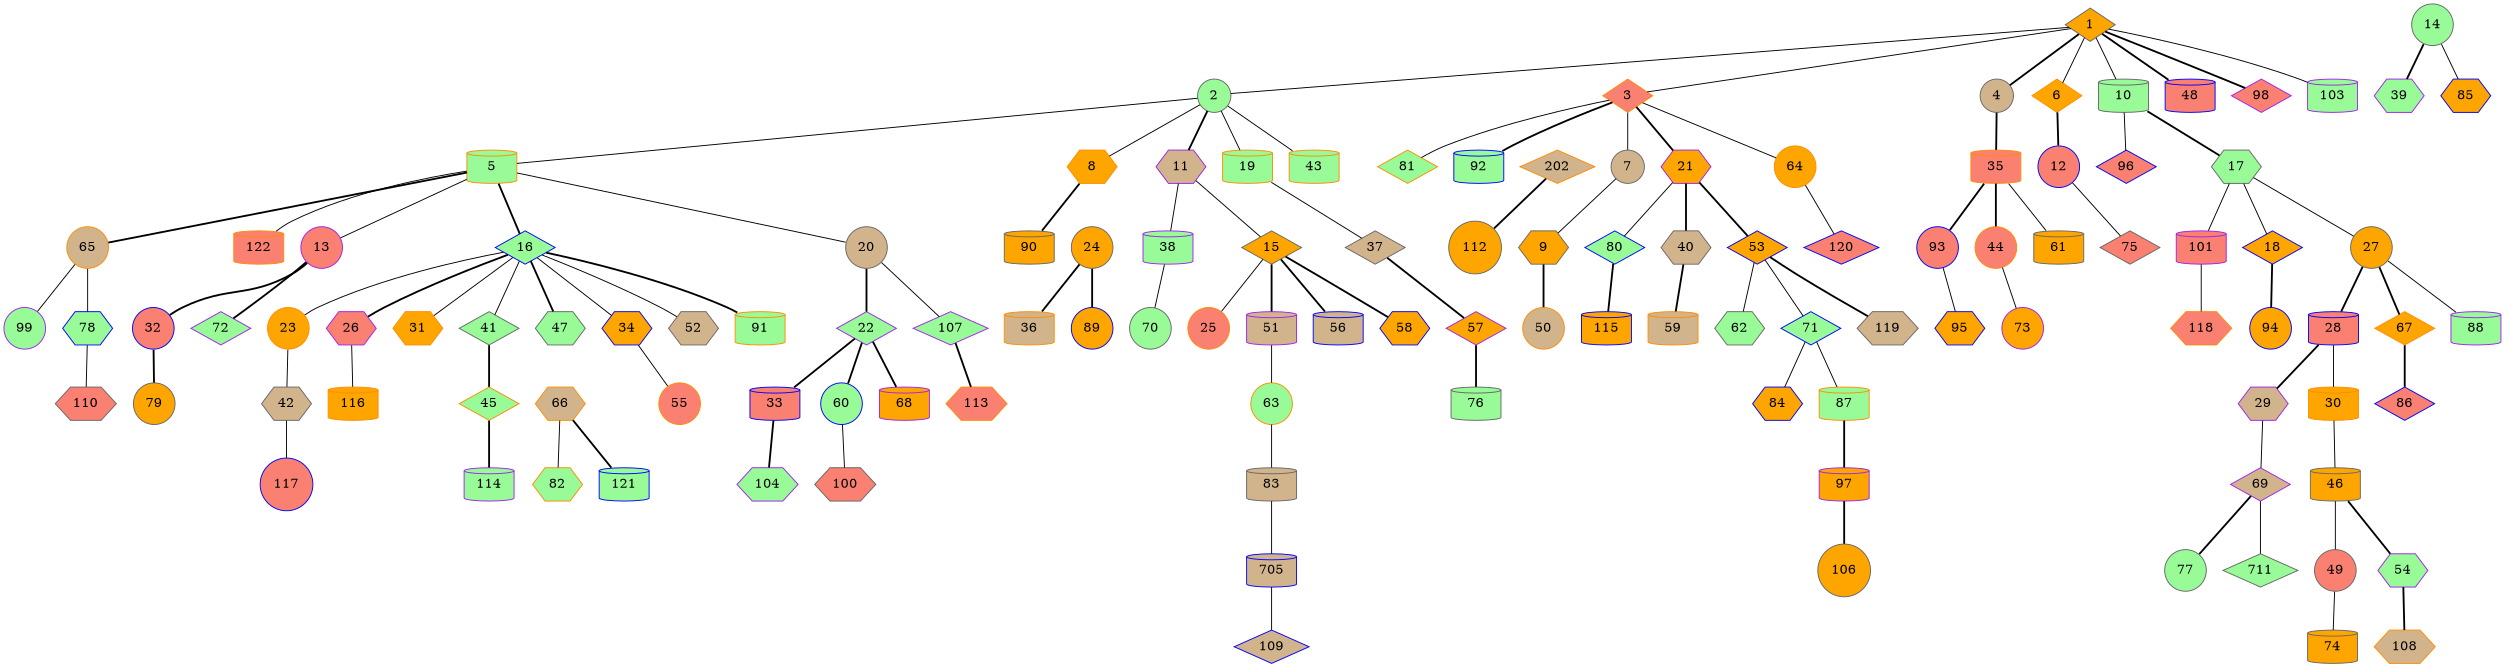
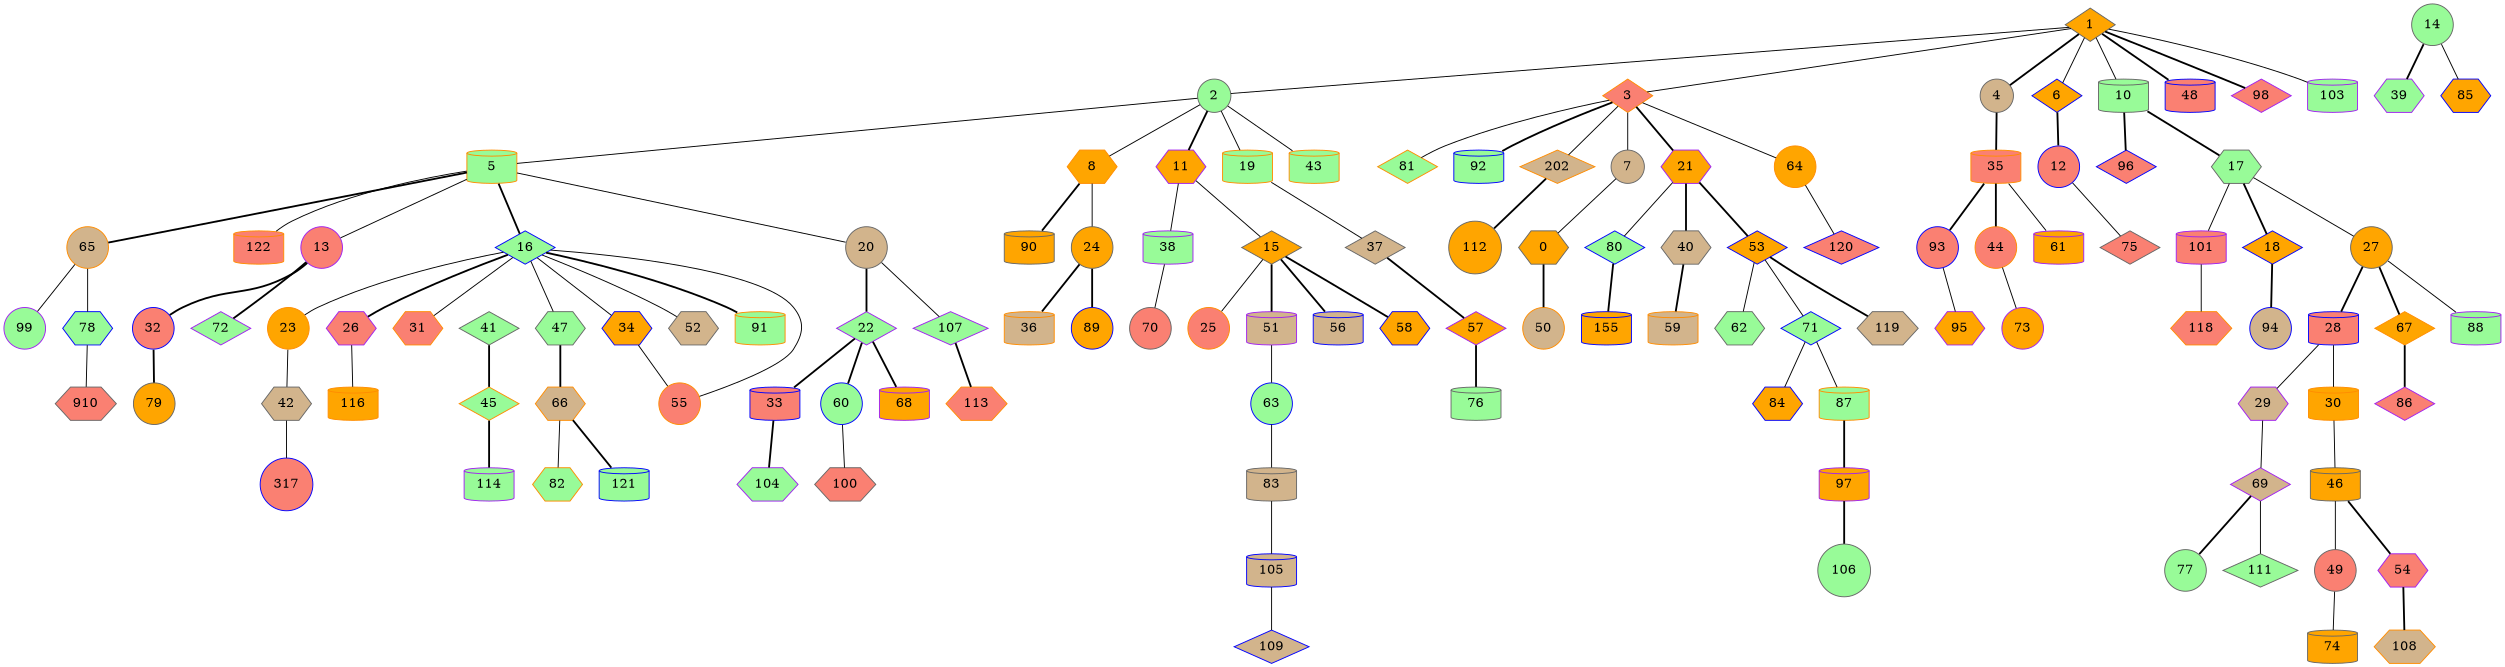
node "6": color darkorange -> blue
edge "3" -- "202": added
edge "10" -- "96": style solid -> bold
node "11": fillcolor tan -> orange
edge "8" -- "24": added
edge "17" -- "18": style solid -> bold
node "9": label "9" -> "0"
node "61": color gray40 -> purple
edge "16" -- "47": style bold -> solid
edge "16" -- "41": now "16" -- "55"
node "31": fillcolor orange -> salmon
node "70": fillcolor palegreen -> salmon
node "115": label "115" -> "155"
node "95": color blue -> purple
node "94": fillcolor orange -> tan
edge "47" -- "66": added
edge "28" -- "29": style bold -> solid
node "110": label "110" -> "910"
node "63": color darkorange -> blue
node "86": color blue -> purple
node "117": label "117" -> "317"
node "705": label "705" -> "105"
node "106": fillcolor orange -> palegreen
node "711": label "711" -> "111"
node "54": fillcolor palegreen -> salmon
